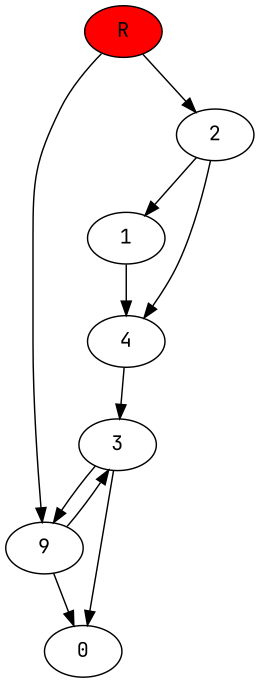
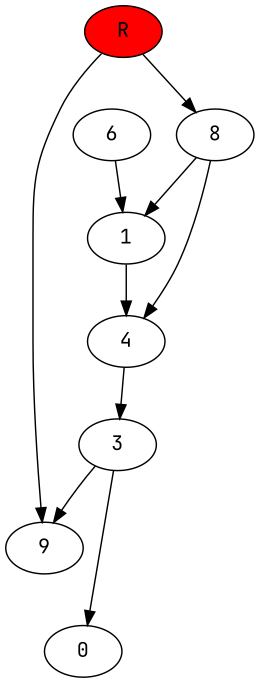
node "6": added
node "2": label "2" -> "8"
edge "9" -> "3": removed
edge "9" -> "0": removed
